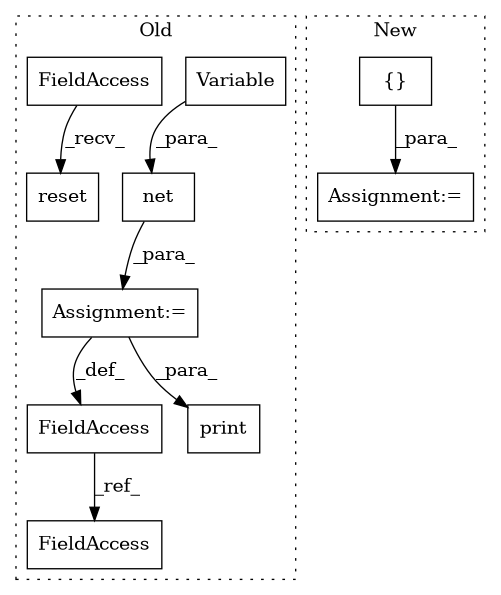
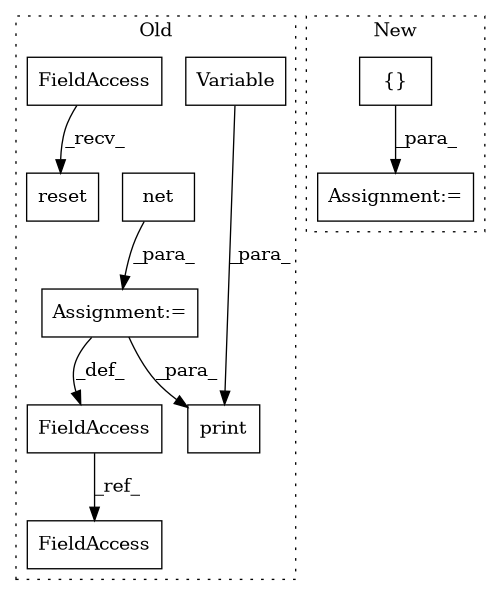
edge "Variable" -> "net": now "Variable" -> "print"
